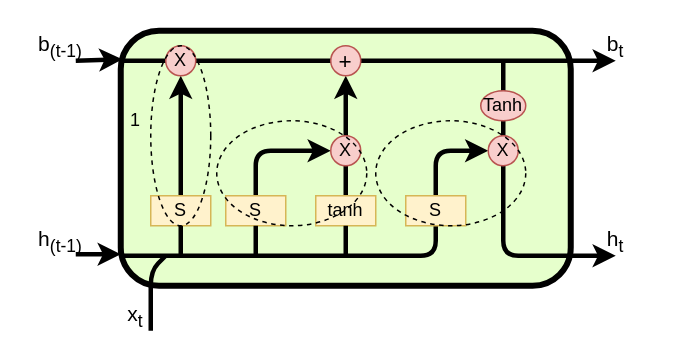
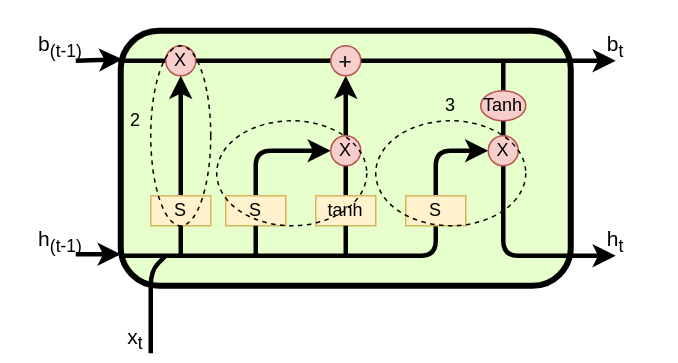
node "3": added
node "1": label "1" -> "2"
node "xt": moved (136, 316) -> (136, 338)
